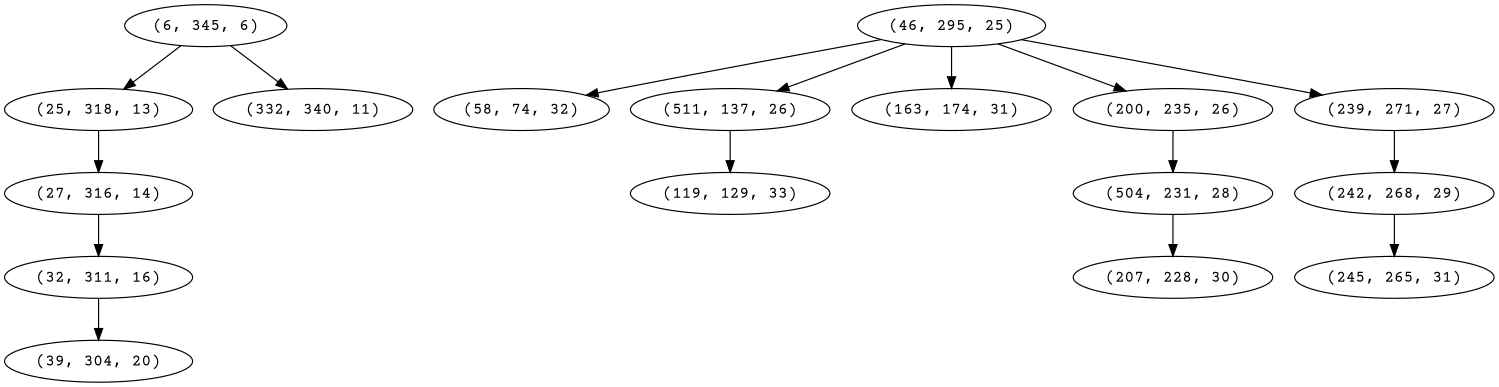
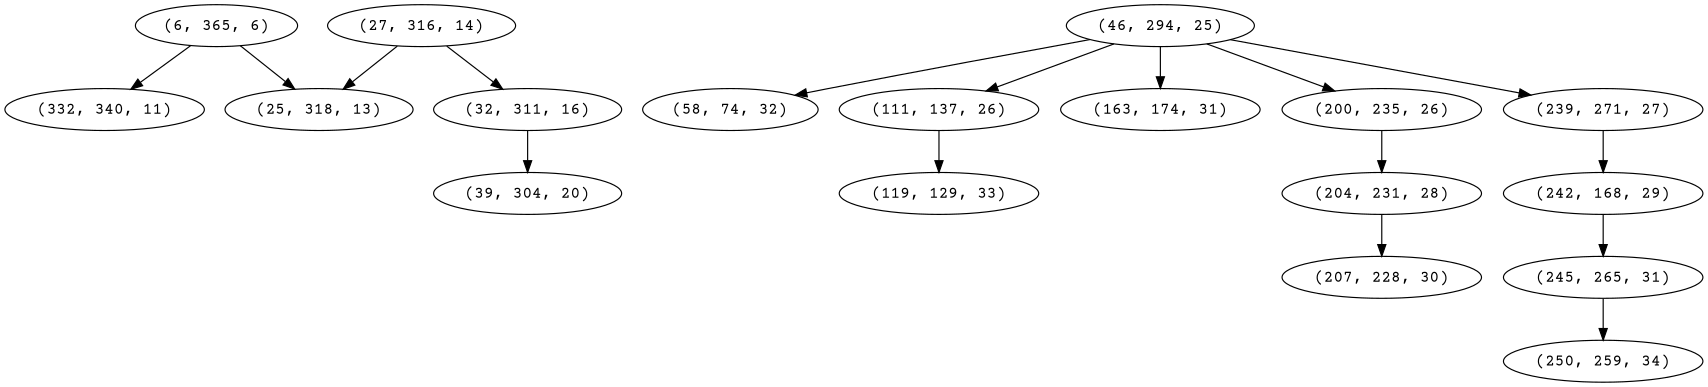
node "(6, 345, 6)": label "(6, 345, 6)" -> "(6, 365, 6)"
node "(46, 295, 25)": label "(46, 295, 25)" -> "(46, 294, 25)"
node "(511, 137, 26)": label "(511, 137, 26)" -> "(111, 137, 26)"
edge "(25, 318, 13)" -> "(27, 316, 14)": reversed
node "(504, 231, 28)": label "(504, 231, 28)" -> "(204, 231, 28)"
node "(242, 268, 29)": label "(242, 268, 29)" -> "(242, 168, 29)"
node "(250, 259, 34)": added
